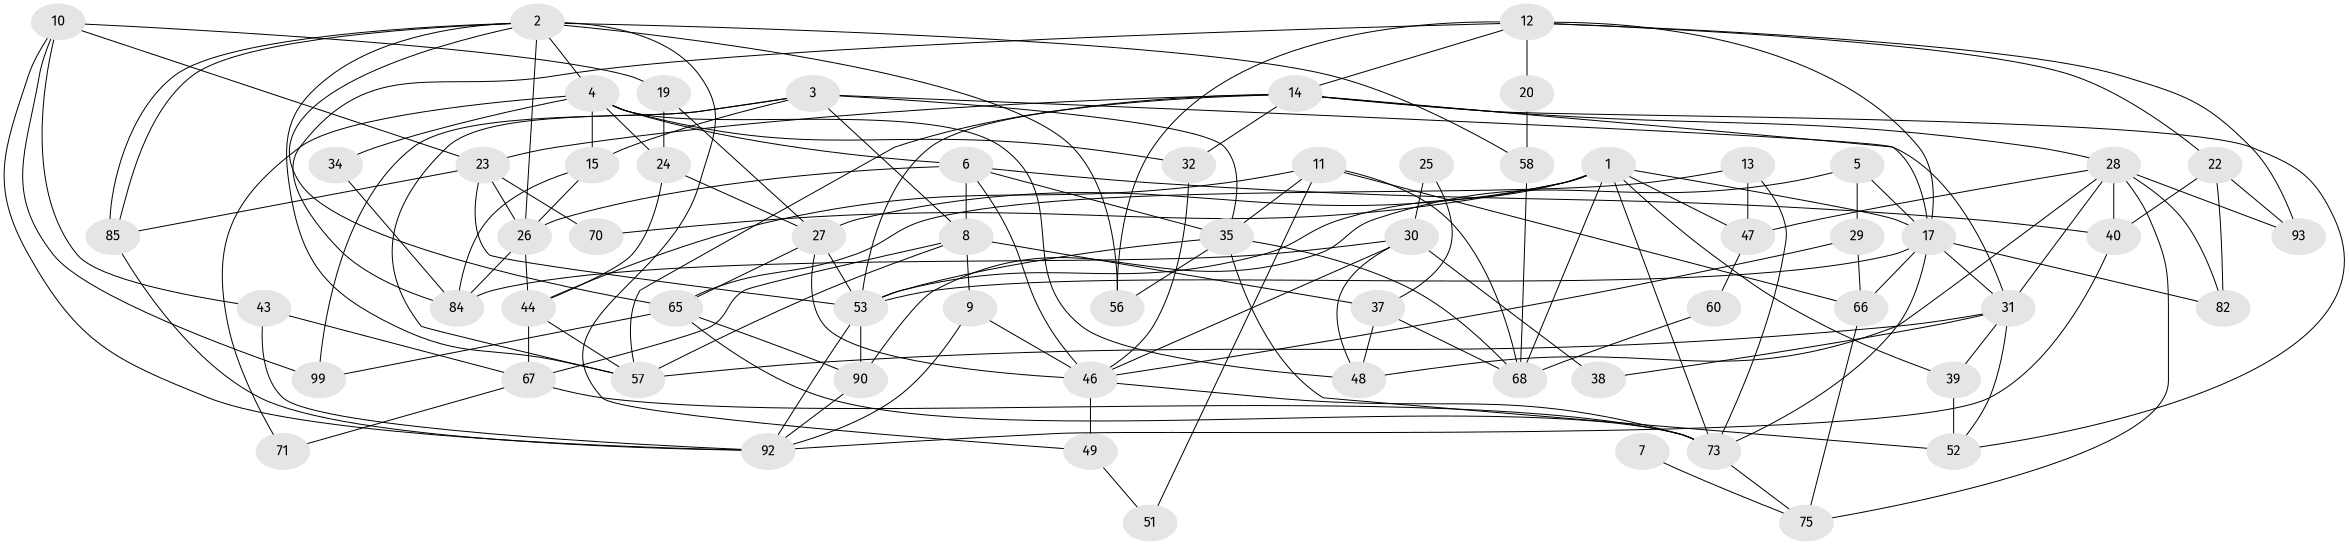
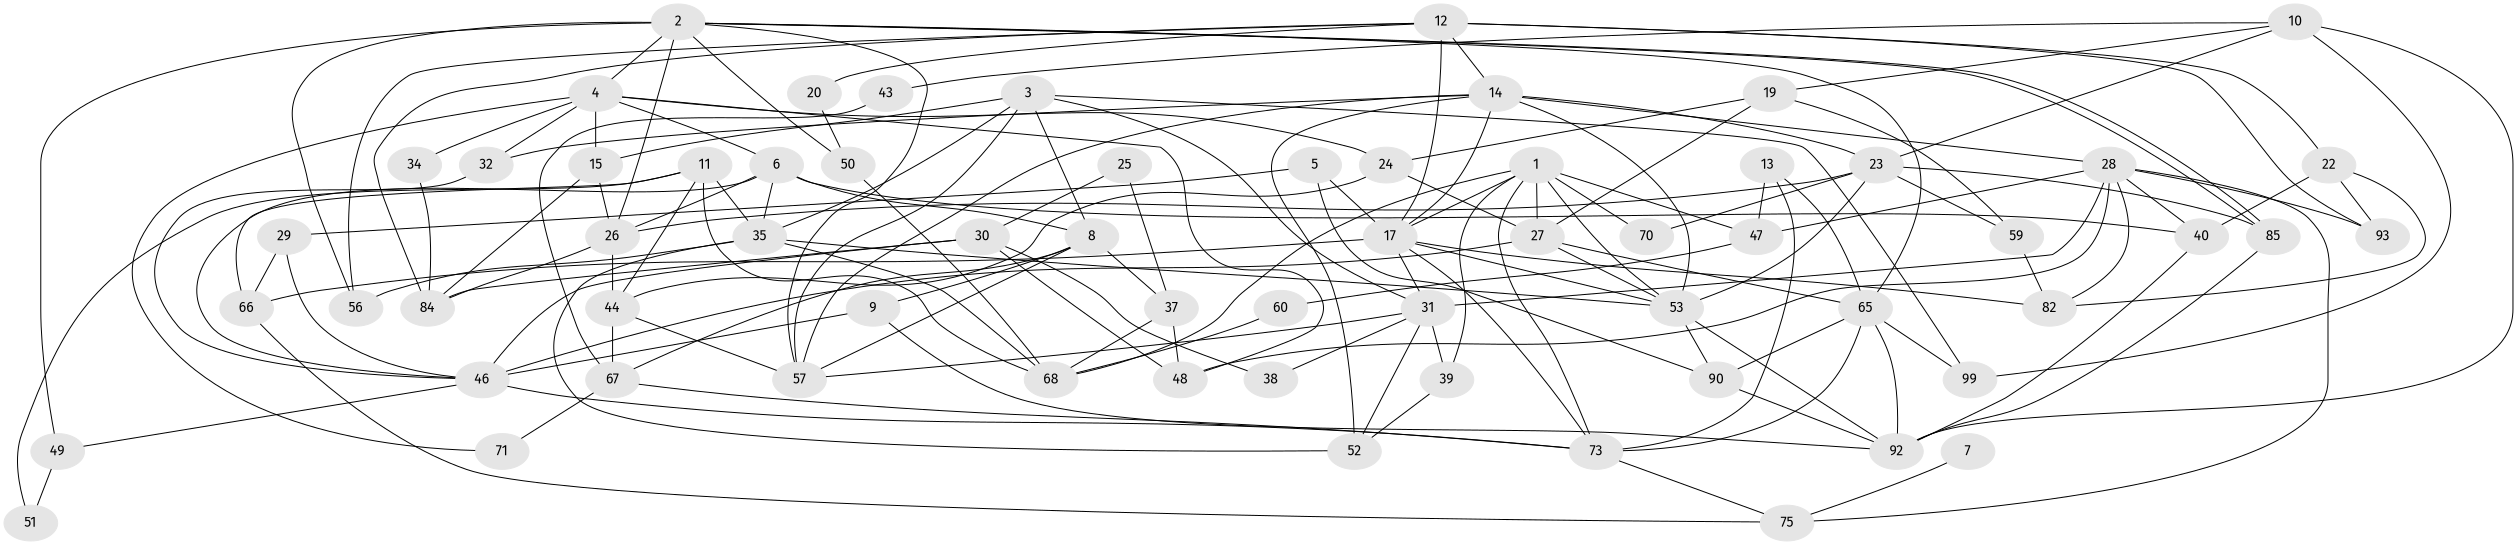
node "58": label "58" -> "50"
node "59": added
edge "43" -- "92": now "65" -- "92"
